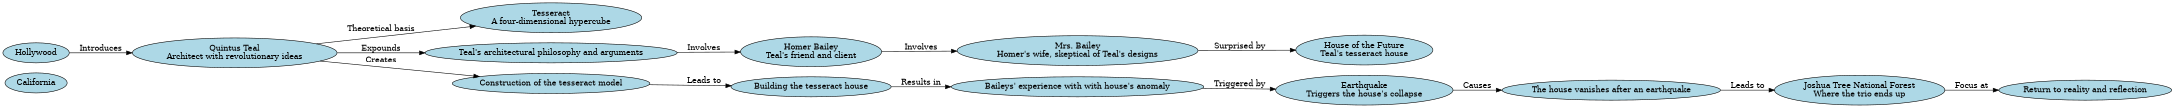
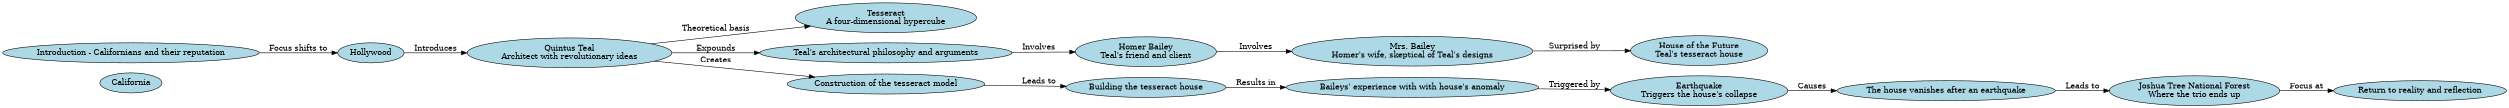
node "Introduction - Californians and their reputation": added
